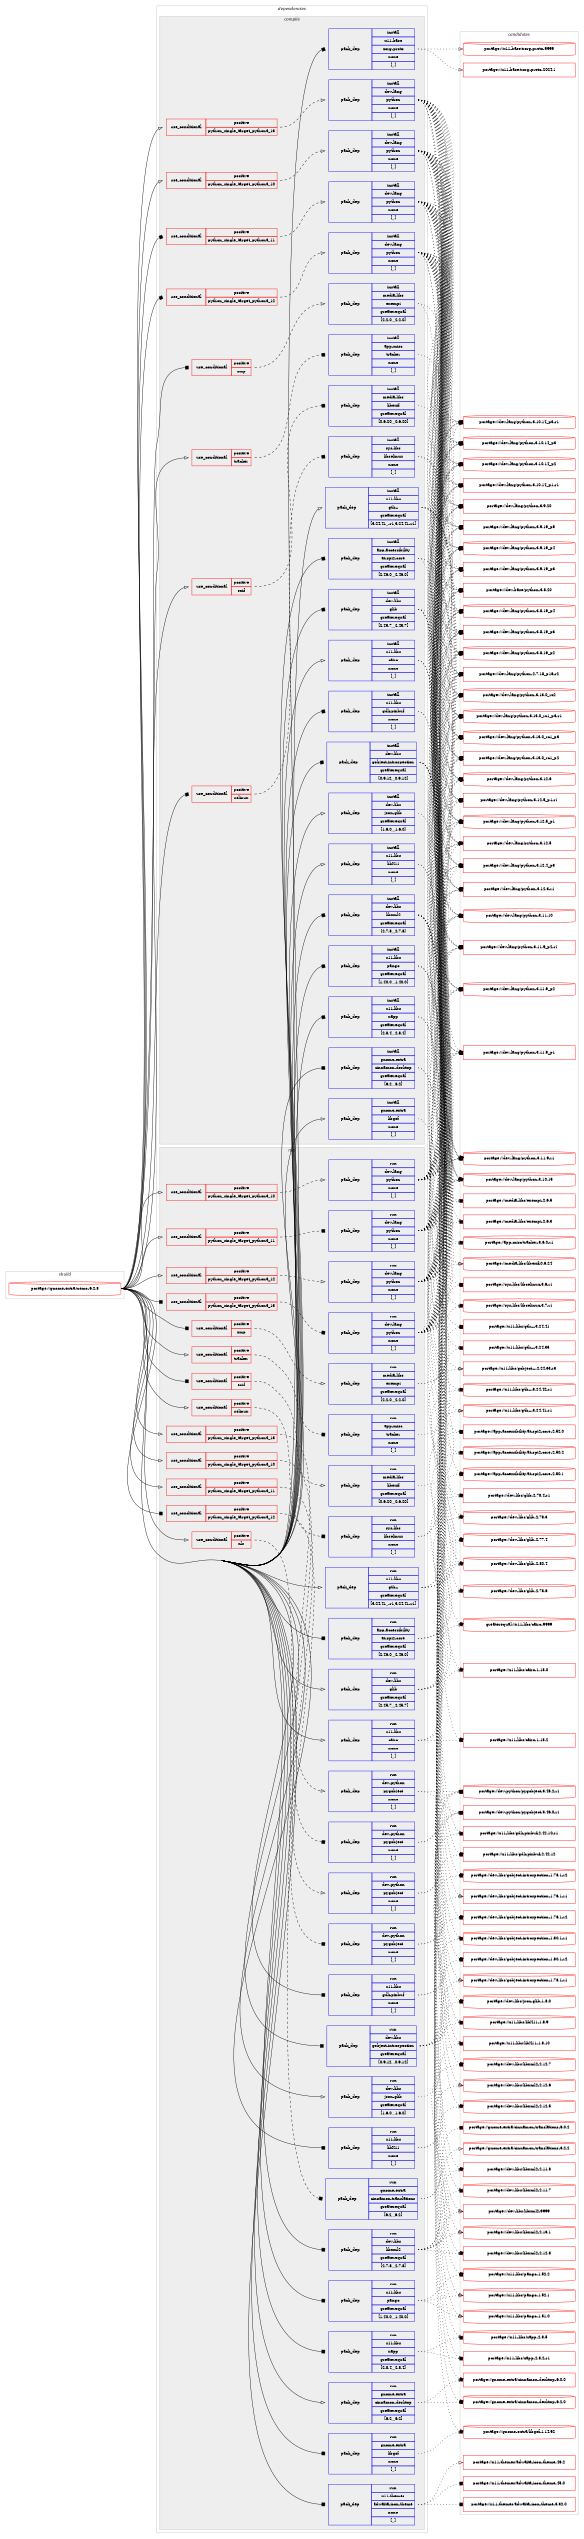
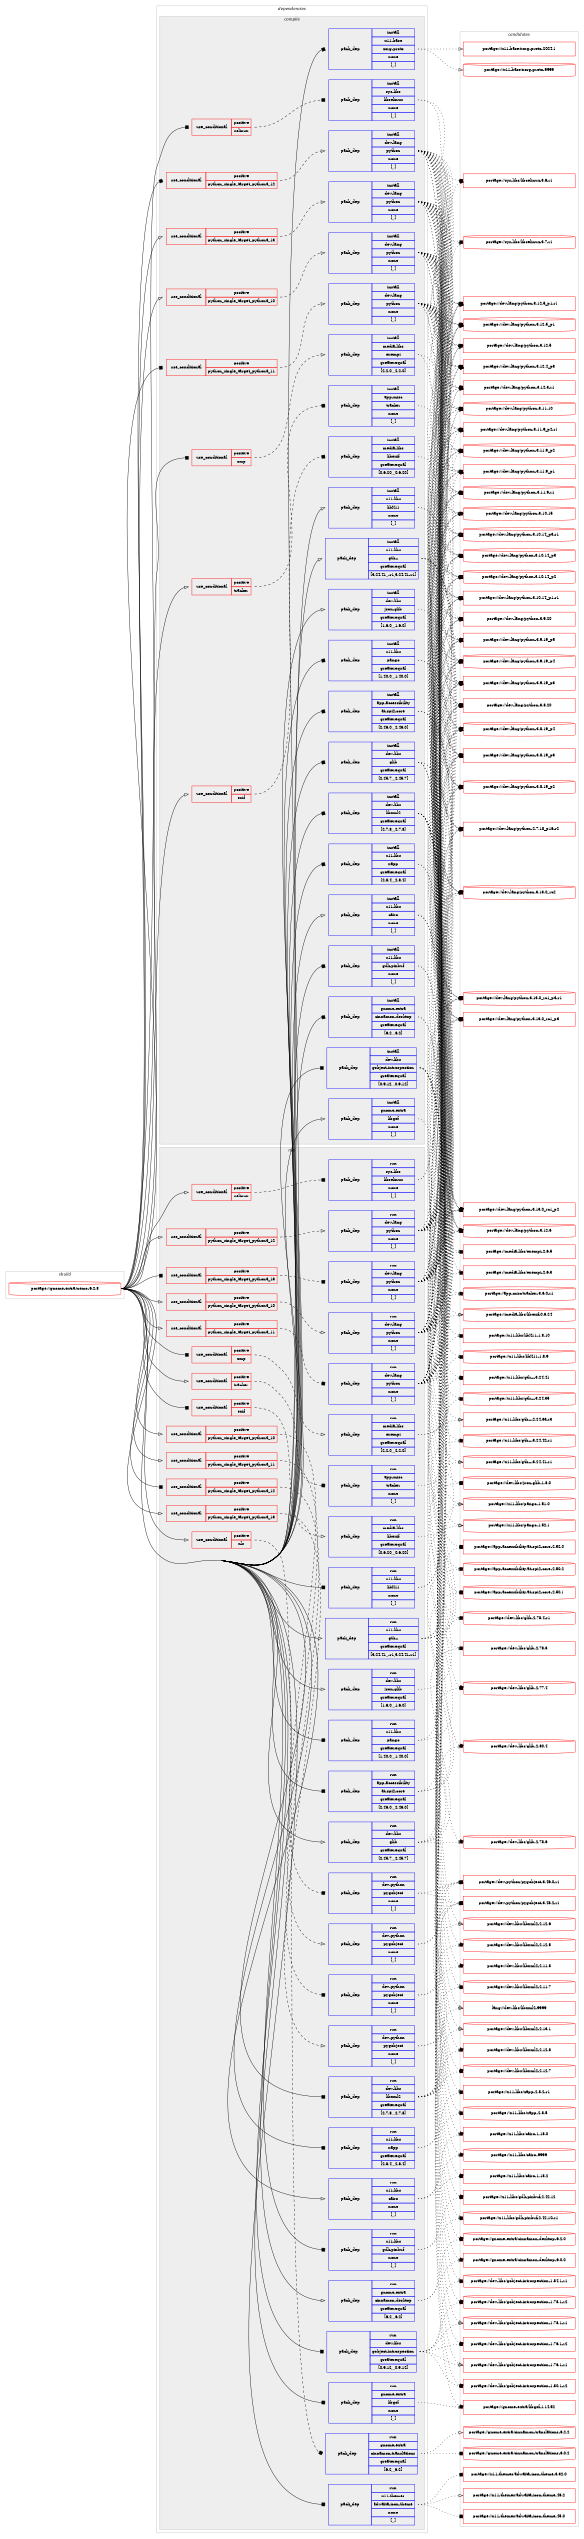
node "portage://dev-base/python-3.8.20": label "portage://dev-base/python-3.8.20" -> "portage://dev-lang/python-3.8.20"
node "portage://dev-lang/python-3.13.0_rc1_p3": shape cylinder -> box
node "portage://x11-libs/gtk+-3.24.35": shape box -> cylinder
node "portage://x11-libs/gobject+-2.24.33-r3": label "portage://x11-libs/gobject+-2.24.33-r3" -> "portage://x11-libs/gtk+-2.24.33-r3"
node "portage://dev-libs/glib-2.78.4-r1": shape box -> cylinder
node "portage://dev-libs/glib-2.78.3": shape cylinder -> box
node "greaterequal://x11-libs/cairo-9999": label "greaterequal://x11-libs/cairo-9999" -> "portage://x11-libs/cairo-9999"
node "portage://dev-python/pygobject-3.48.2-r1": shape cylinder -> box
node "portage://x11-libs/gdk-pixbuf-2.42.10-r1": shape box -> cylinder
node "portage://dev-libs/gobject-introspection-1.80.1-r1": label "portage://dev-libs/gobject-introspection-1.80.1-r1" -> "portage://dev-libs/gobject-introspection-1.84.1-r1"
node "portage://dev-libs/libxml2-9999": label "portage://dev-libs/libxml2-9999" -> "lang://dev-libs/libxml2-9999"
node "portage://x11-libs/pango-1.52.2": removed
node "portage://gnome-extra/libgsf-1.14.52": shape cylinder -> box
